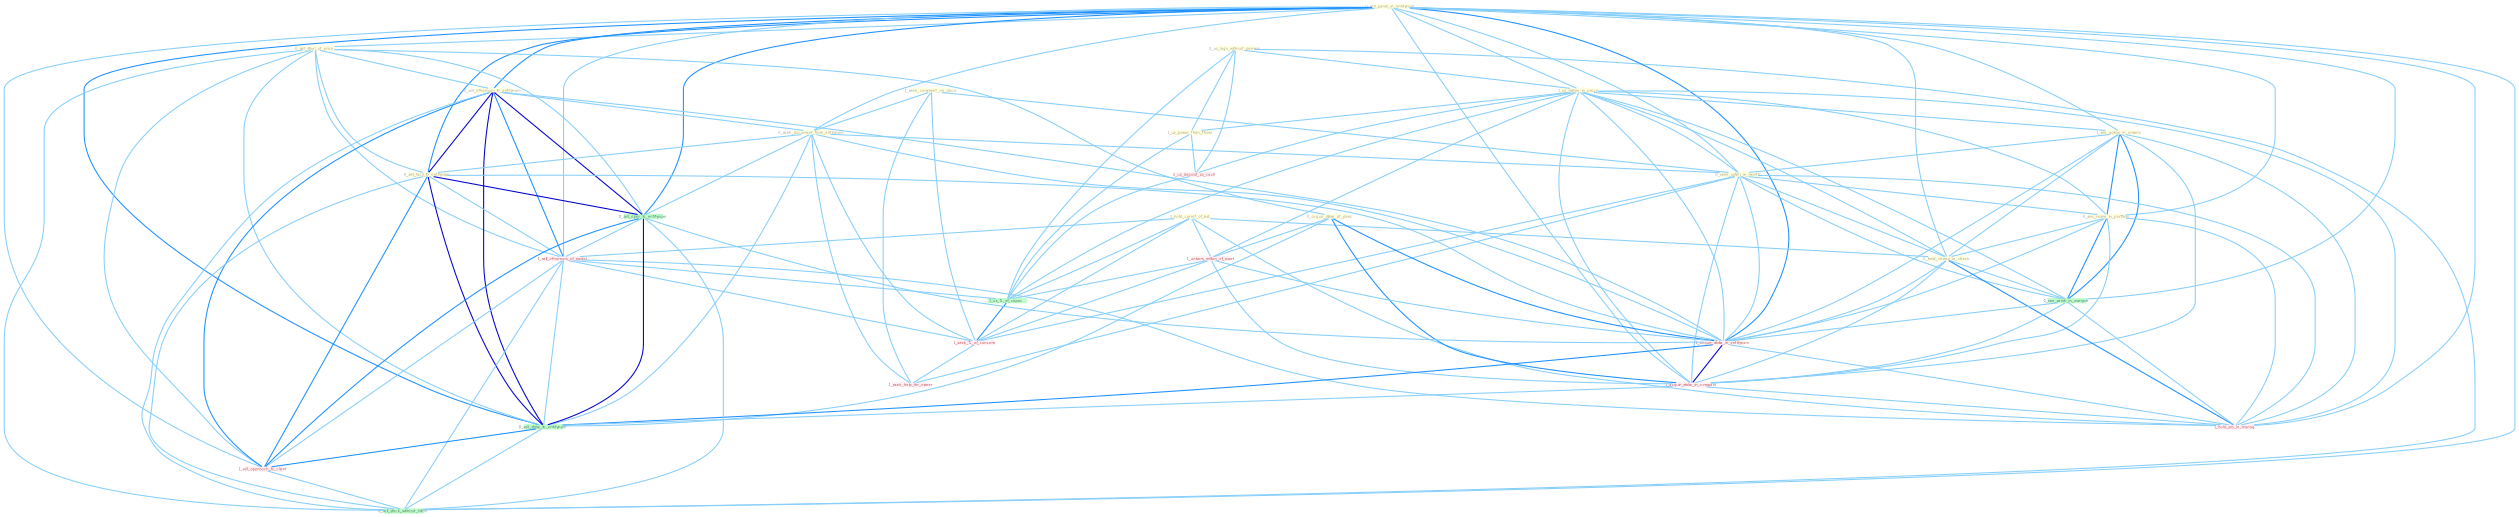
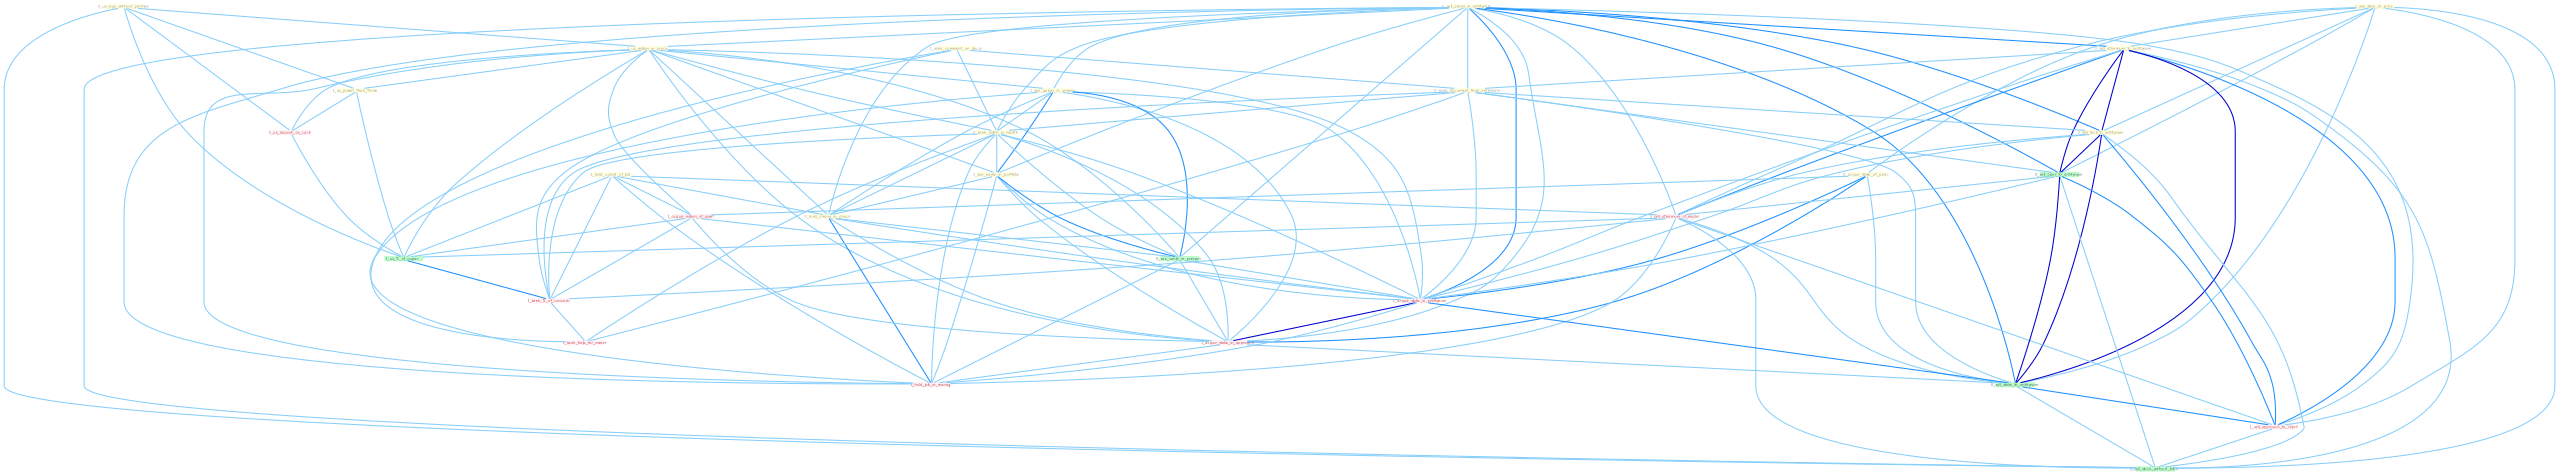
edge "0_sell_panel_in_entitynam" -- "0_sell_steel_at_price": removed
node "1_univers_million_of_asset": label "1_univers_million_of_asset" -> "1_acquir_million_of_asset"
node "1_acquir_stake_in_compani": label "1_acquir_stake_in_compani" -> "1_acquir_stake_in_approach"
